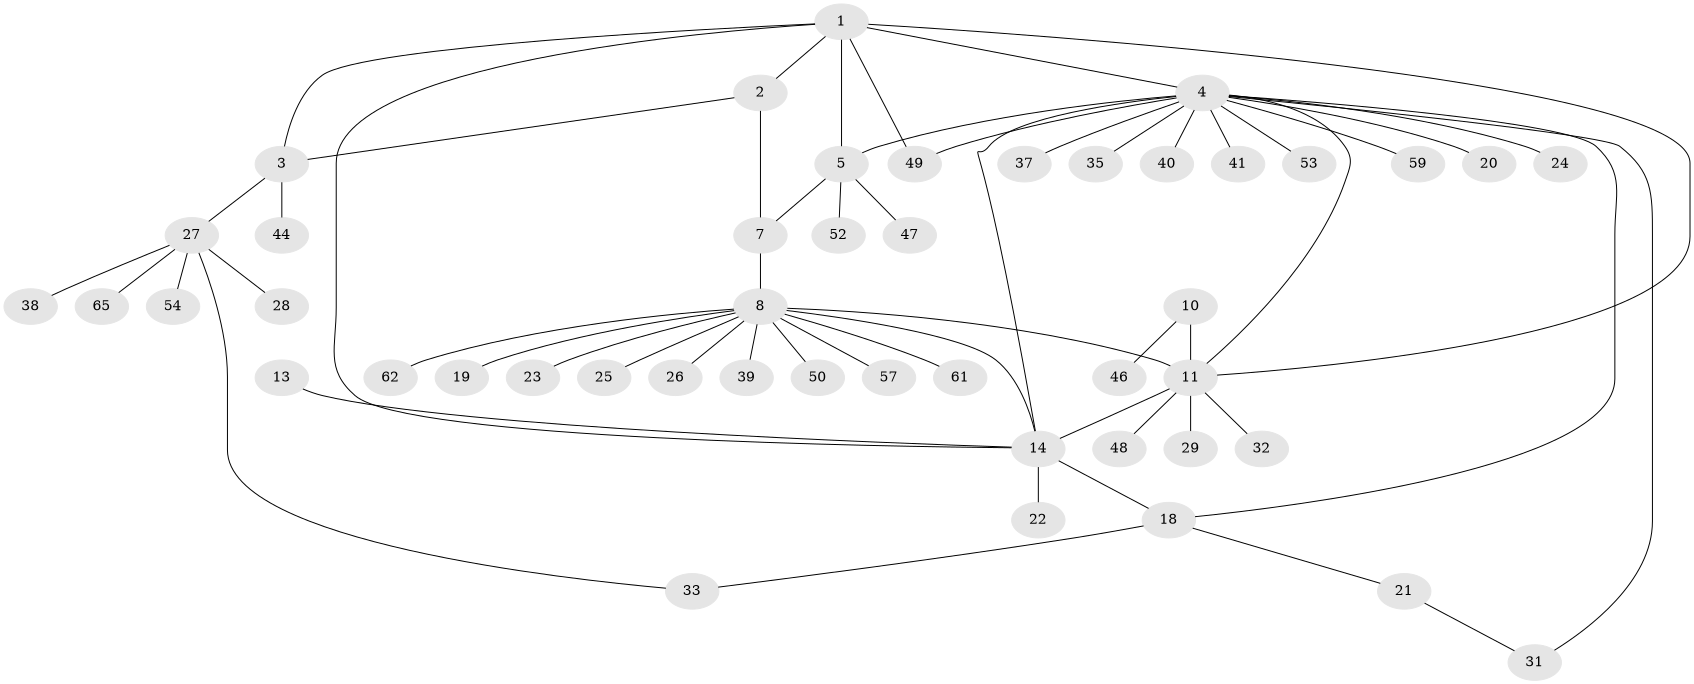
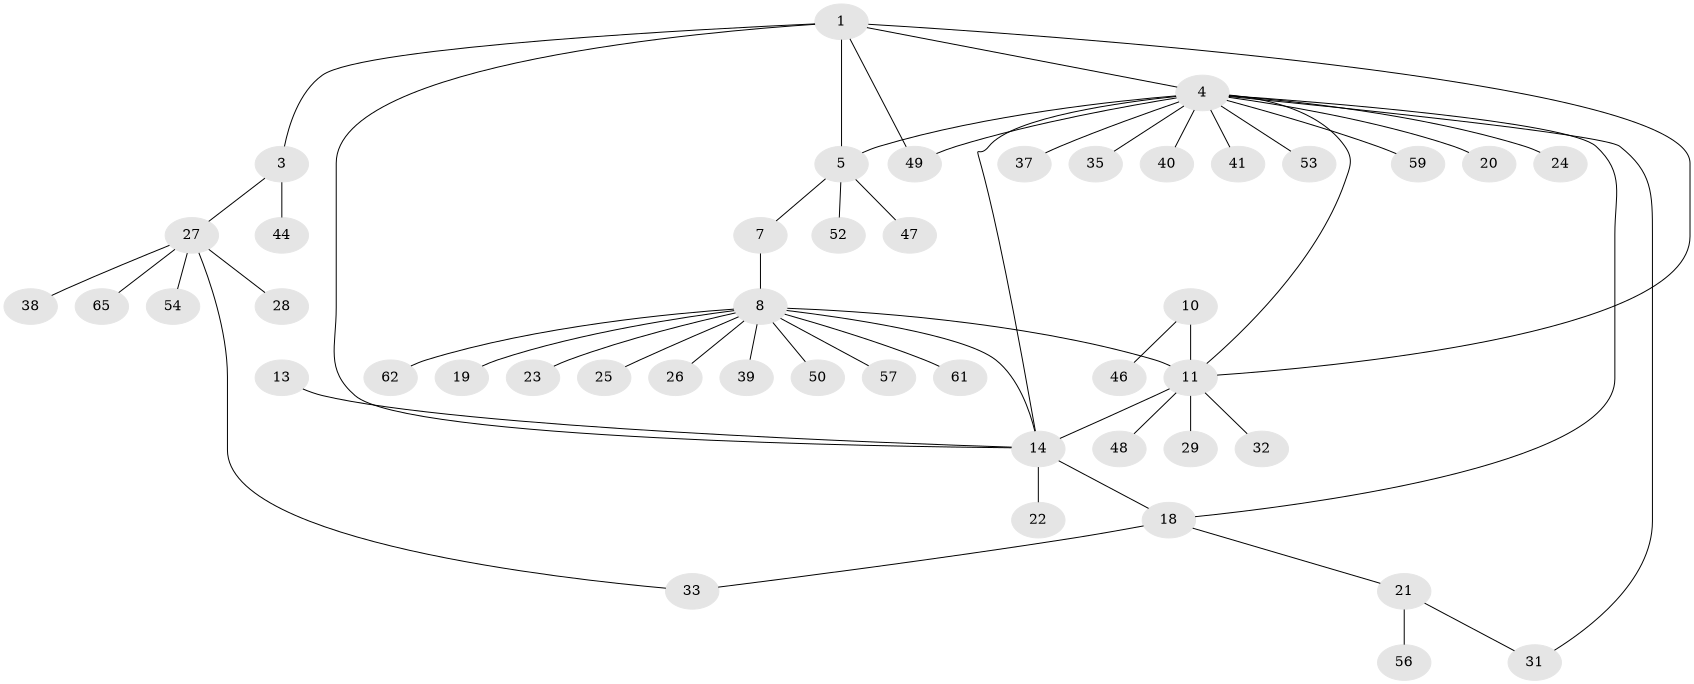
node "2": removed
node "56": added
